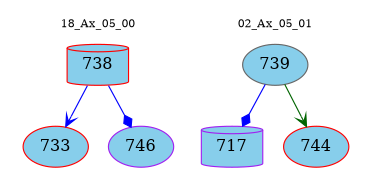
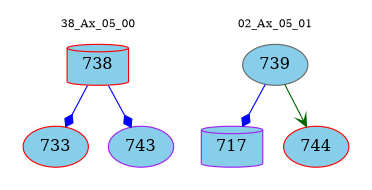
cluster "18_Ax_05_00": label "18_Ax_05_00" -> "38_Ax_05_00"
edge "738" -> "733": arrowhead vee -> diamond
node "746": label "746" -> "743"
